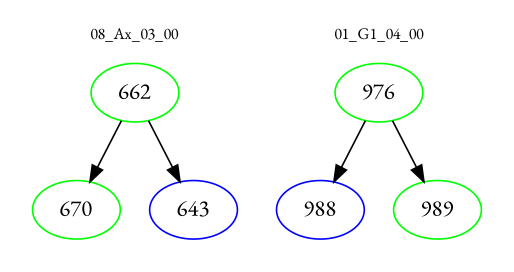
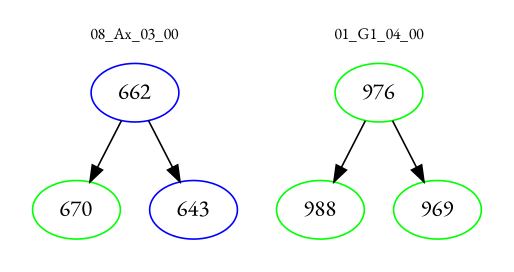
node "662": color green -> blue
node "988": color blue -> green
node "989": label "989" -> "969"
